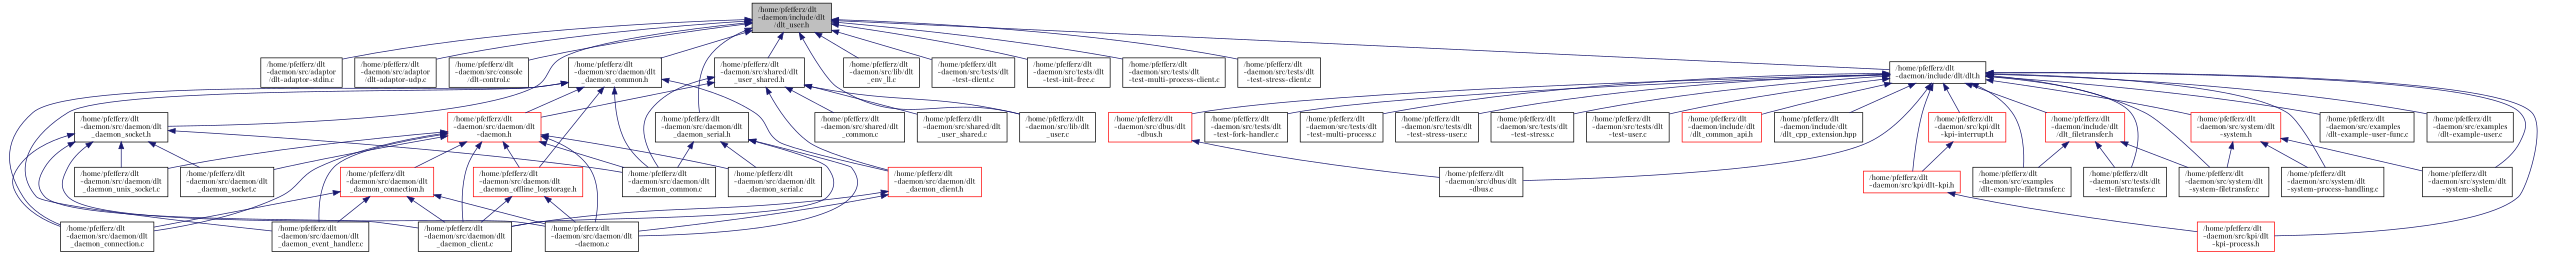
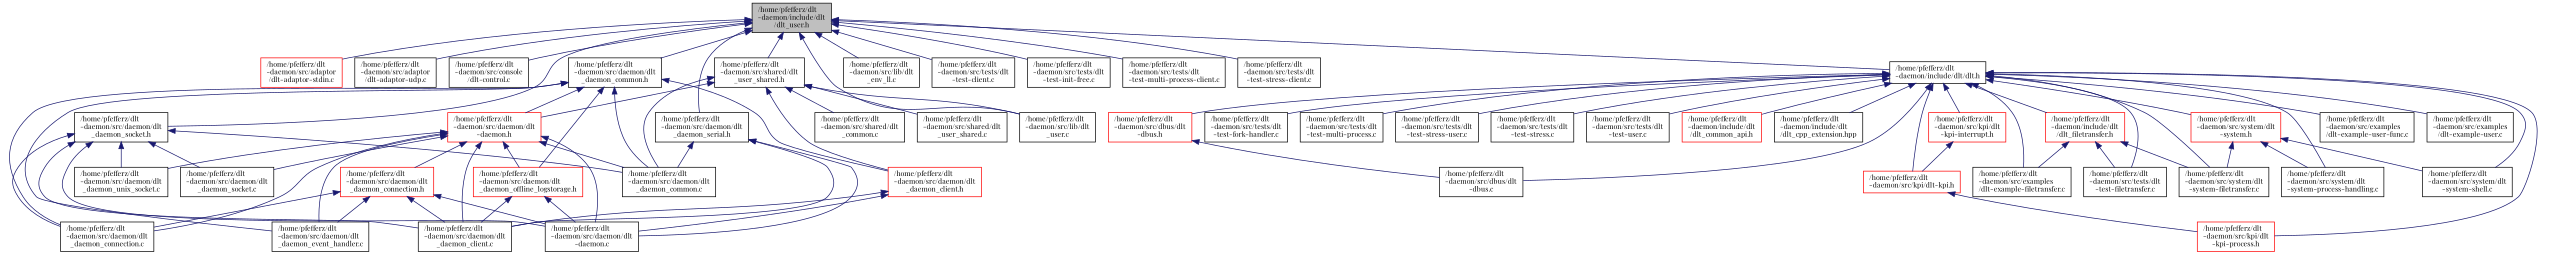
node "/home/pfefferz/dlt -daemon/src/adaptor /dlt-adaptor-stdin.c": color black -> red
node "/home/pfefferz/dlt -daemon/src/daemon/dlt _daemon_serial.c": removed
